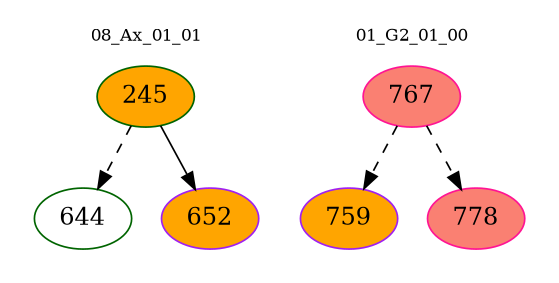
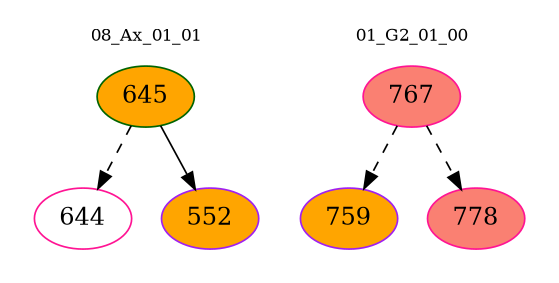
node "245": label "245" -> "645"
node "644": color darkgreen -> deeppink
node "652": label "652" -> "552"
